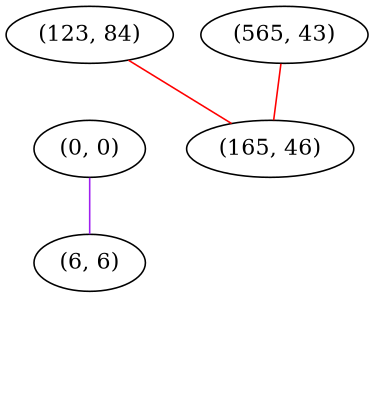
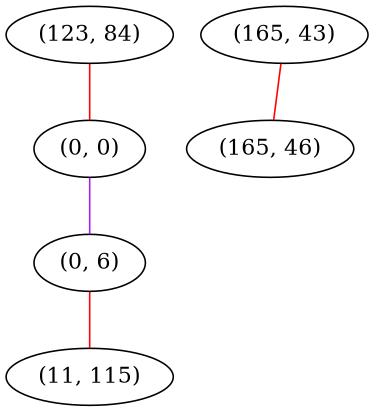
node "(565, 43)": label "(565, 43)" -> "(165, 43)"
edge "(123, 84)" -- "(165, 46)": now "(123, 84)" -- "(0, 0)"
node "(6, 6)": label "(6, 6)" -> "(0, 6)"
node "(11, 115)": added
